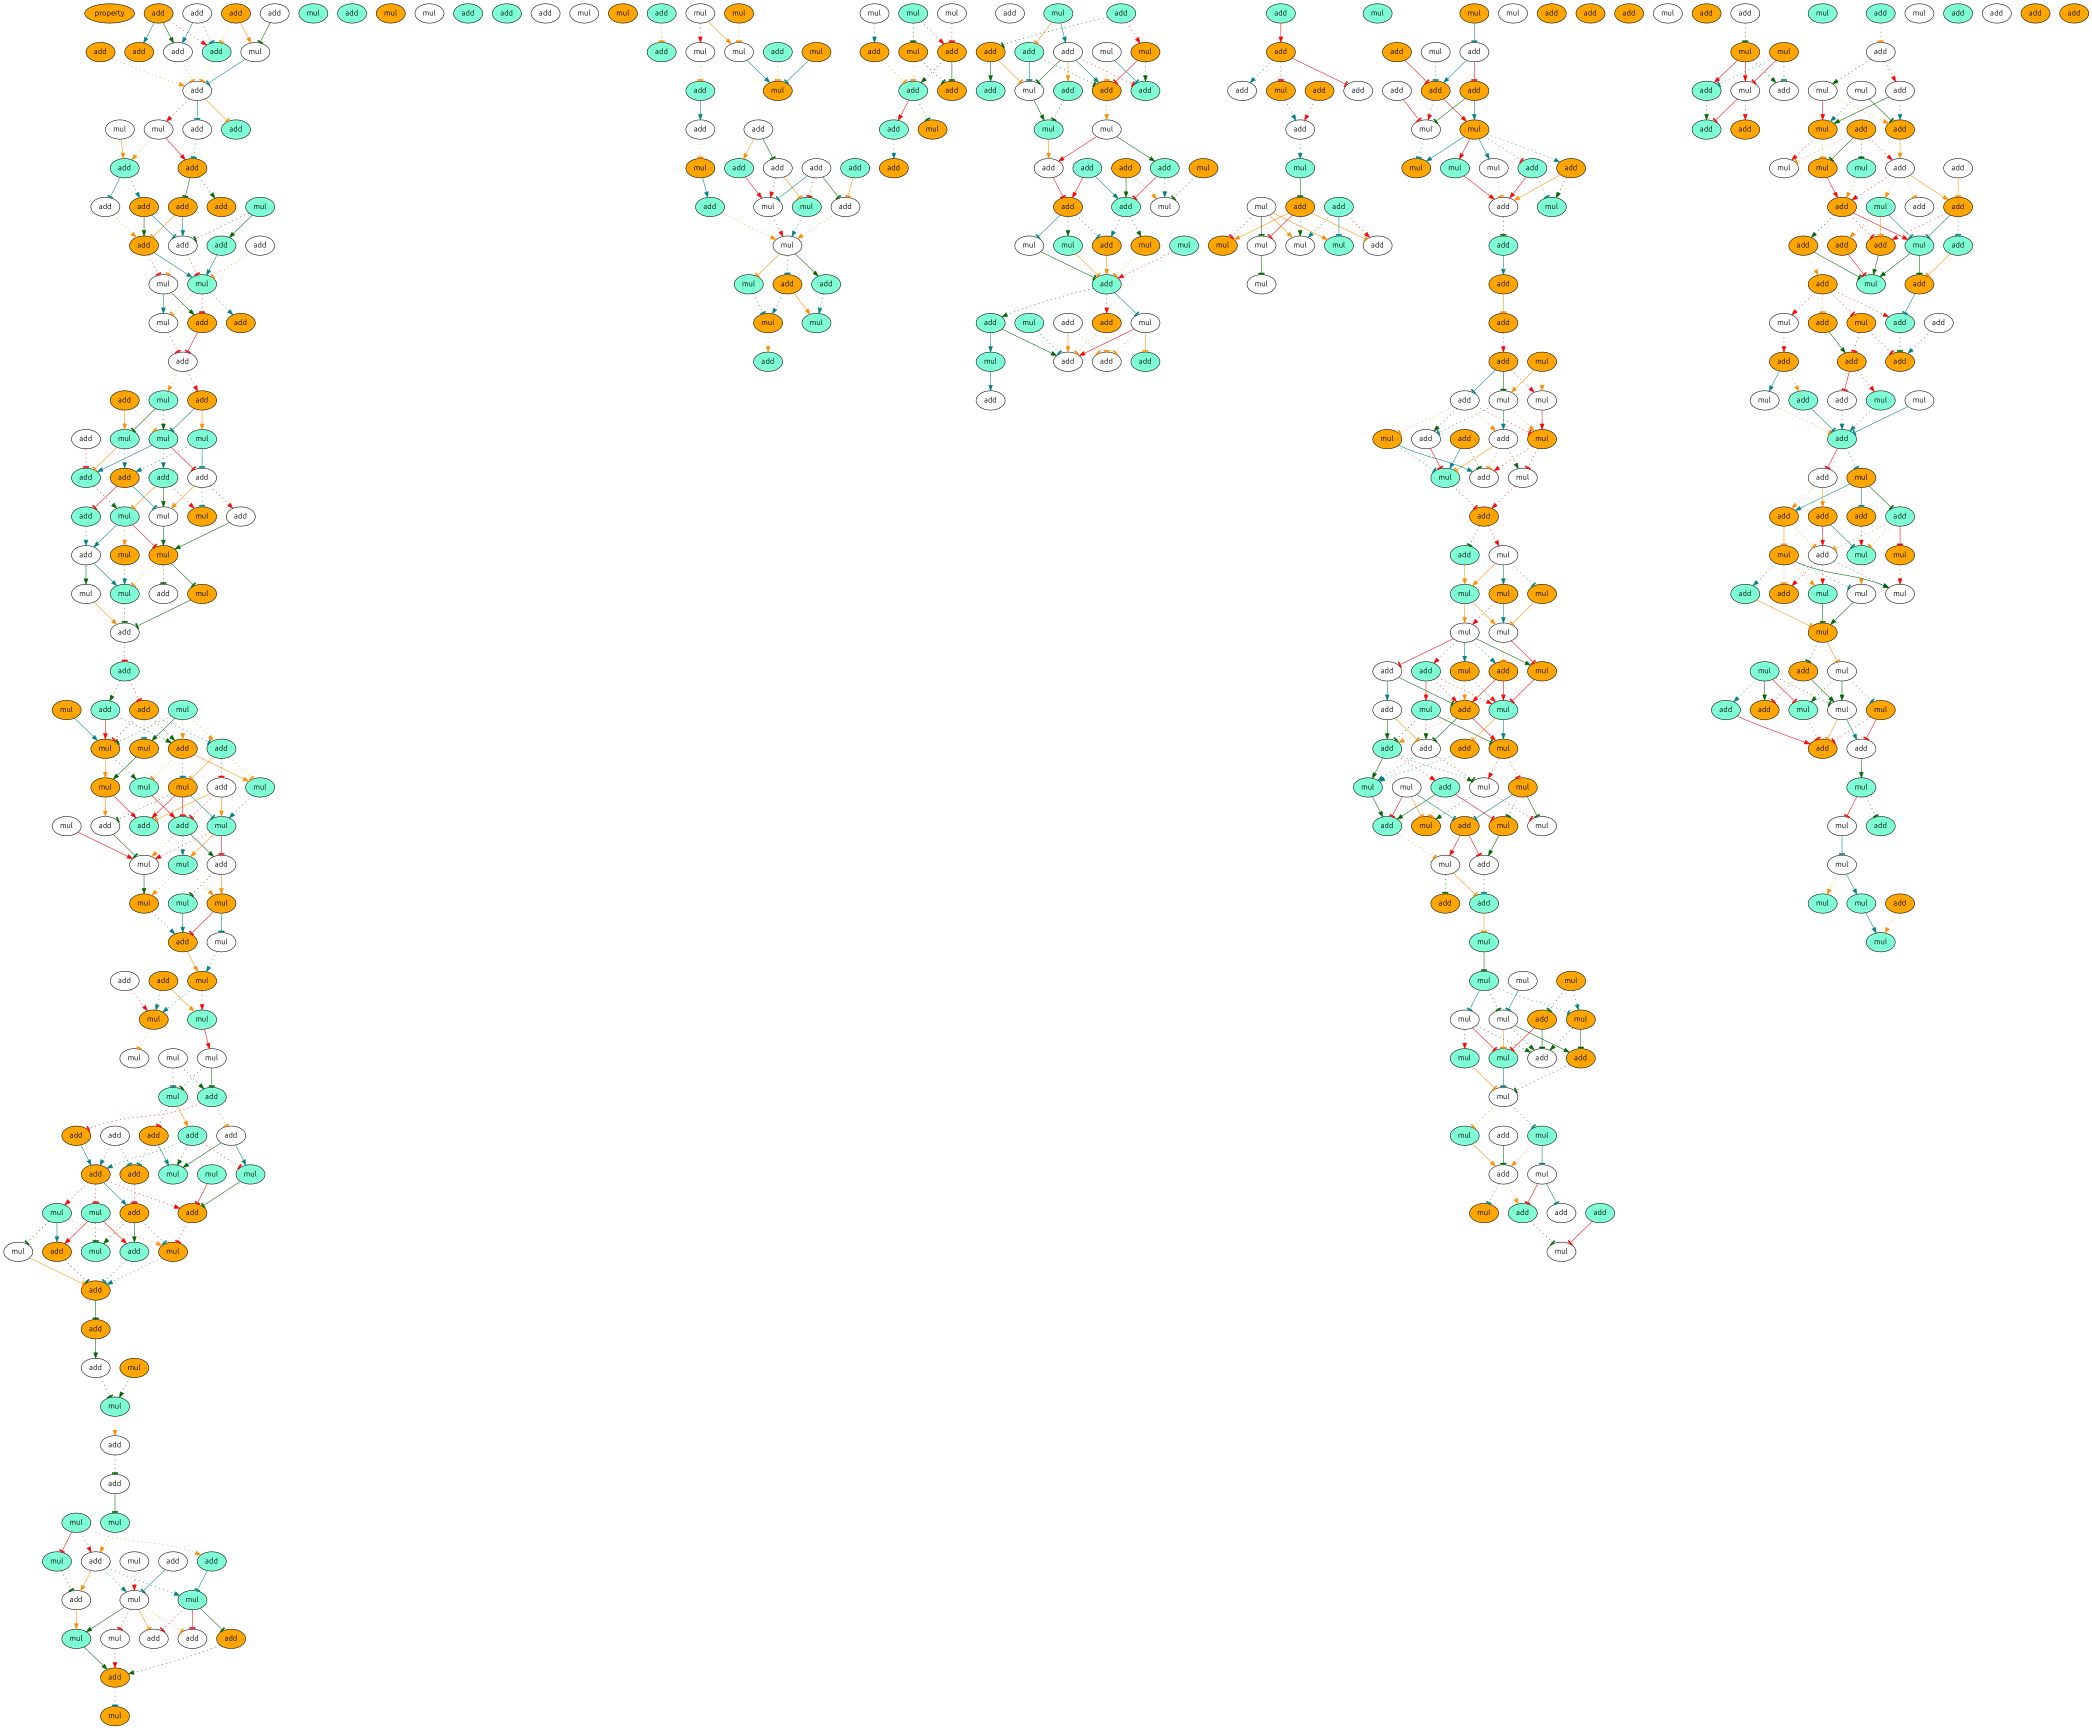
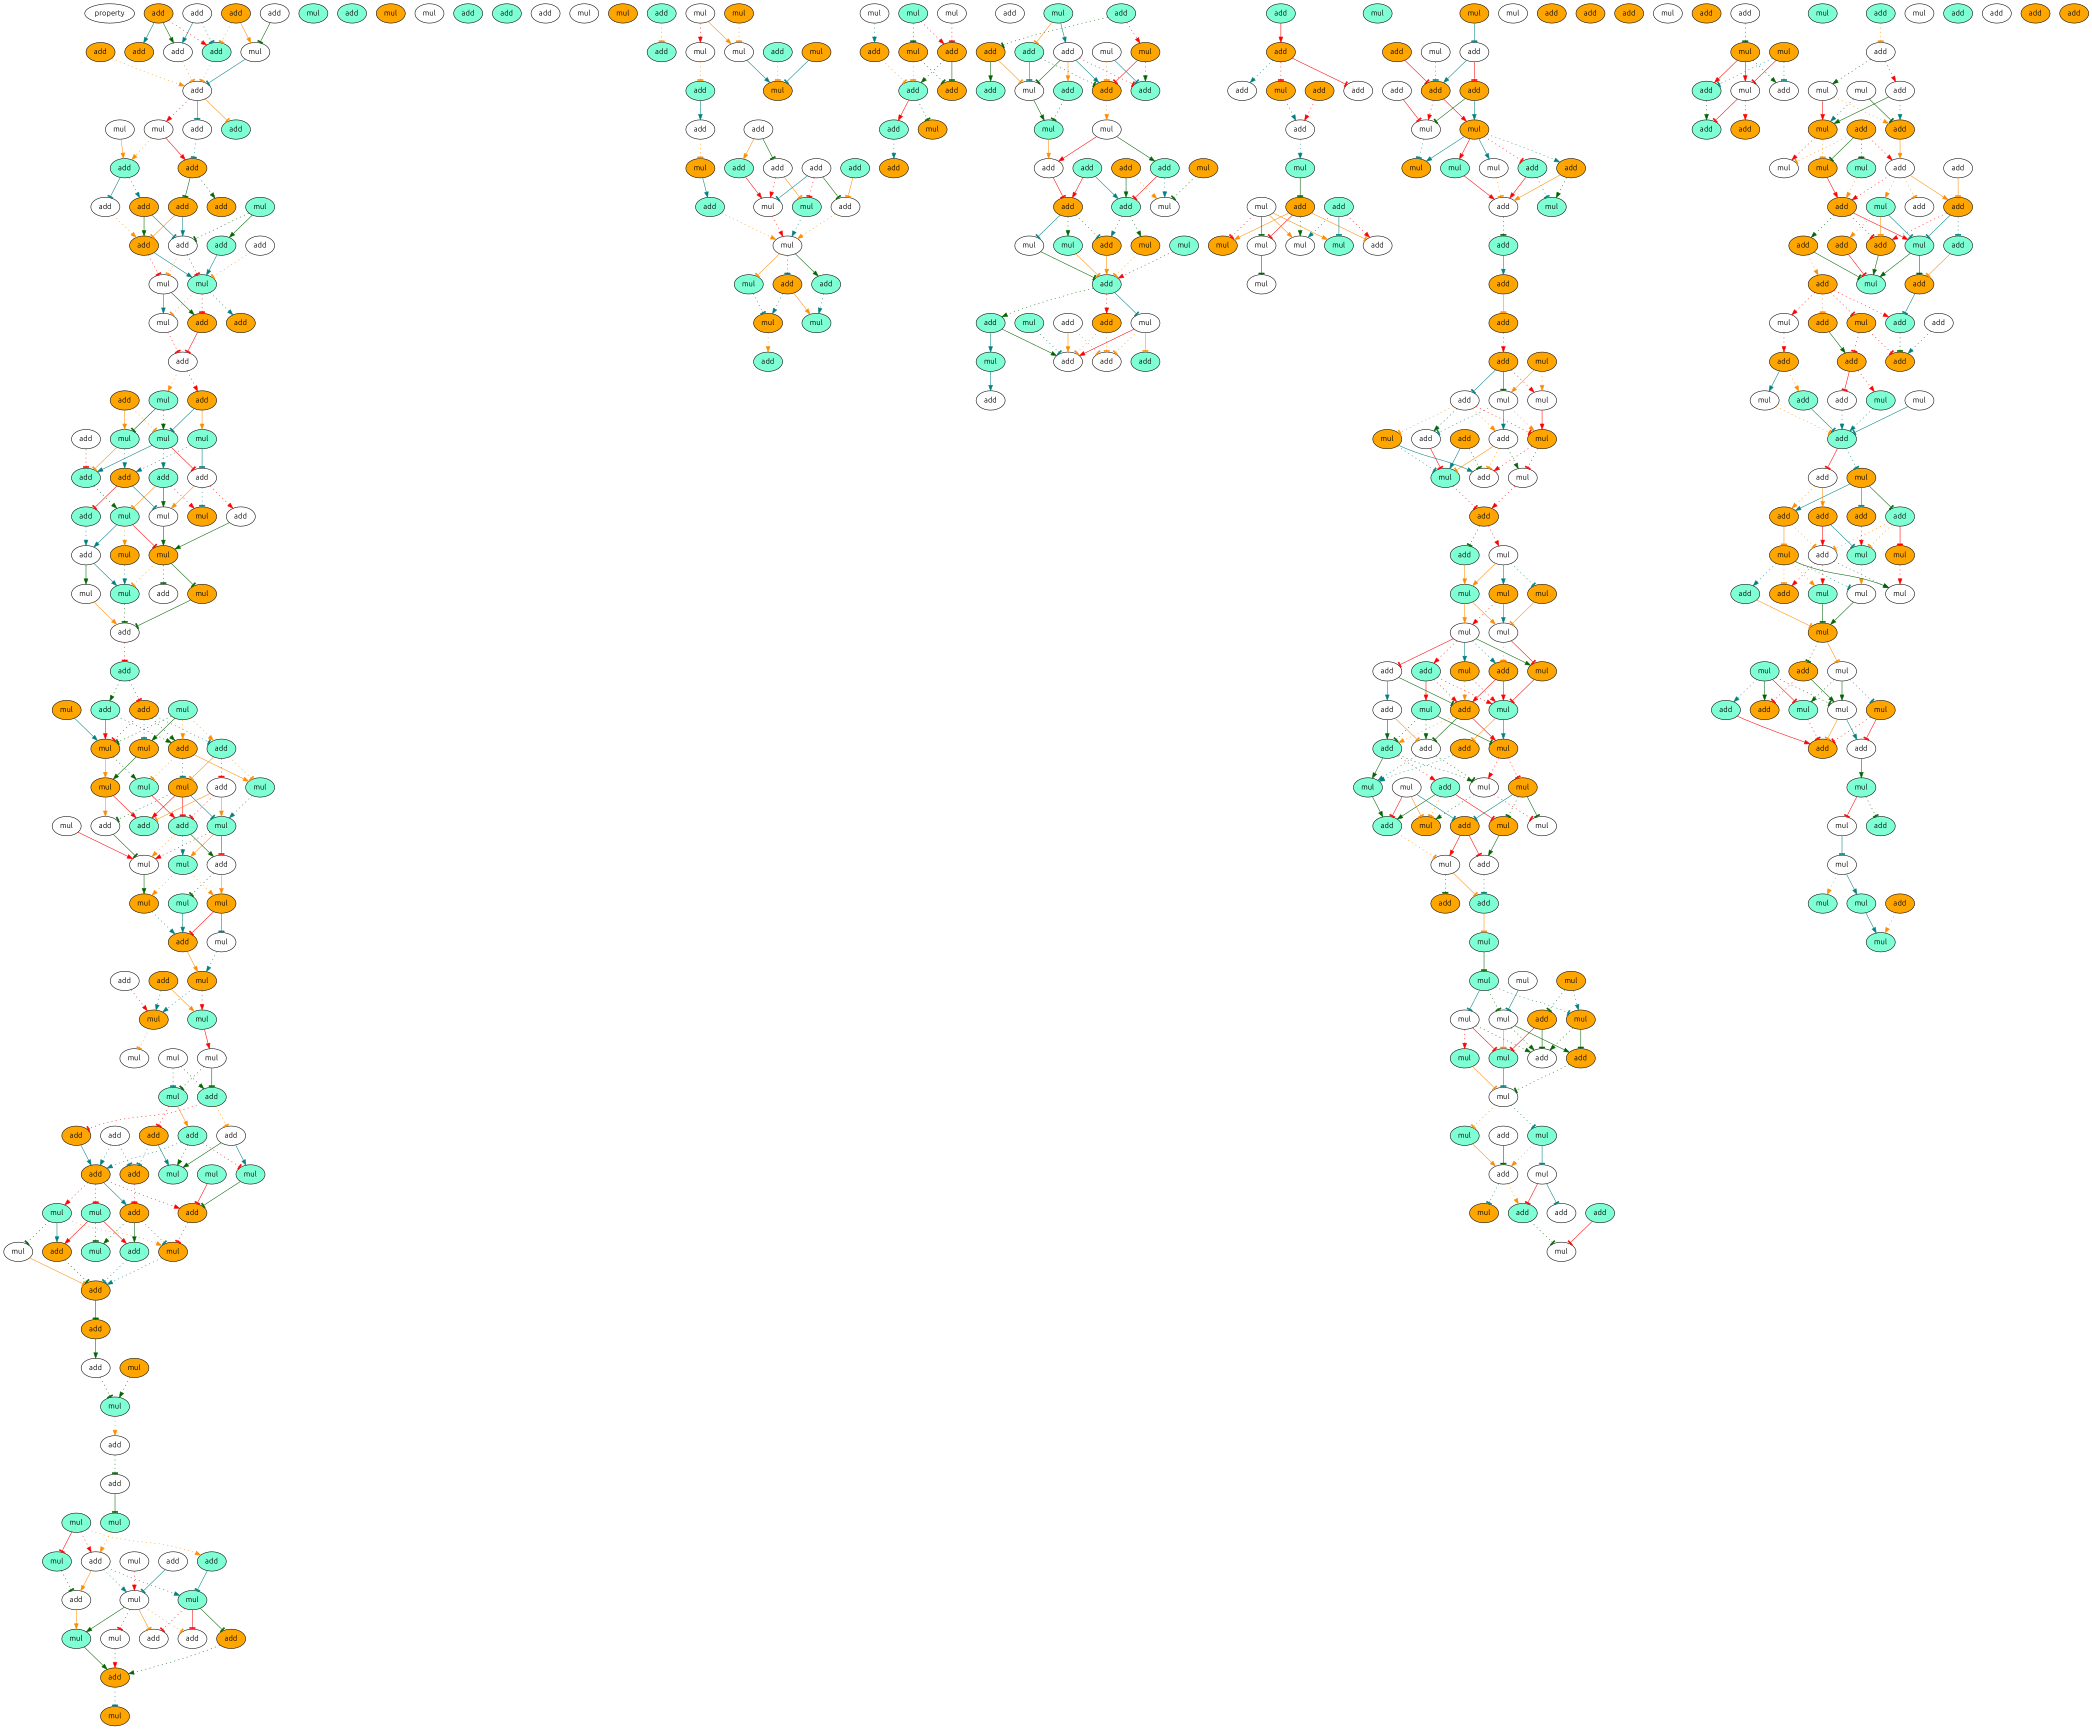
node "property": fillcolor orange -> white
